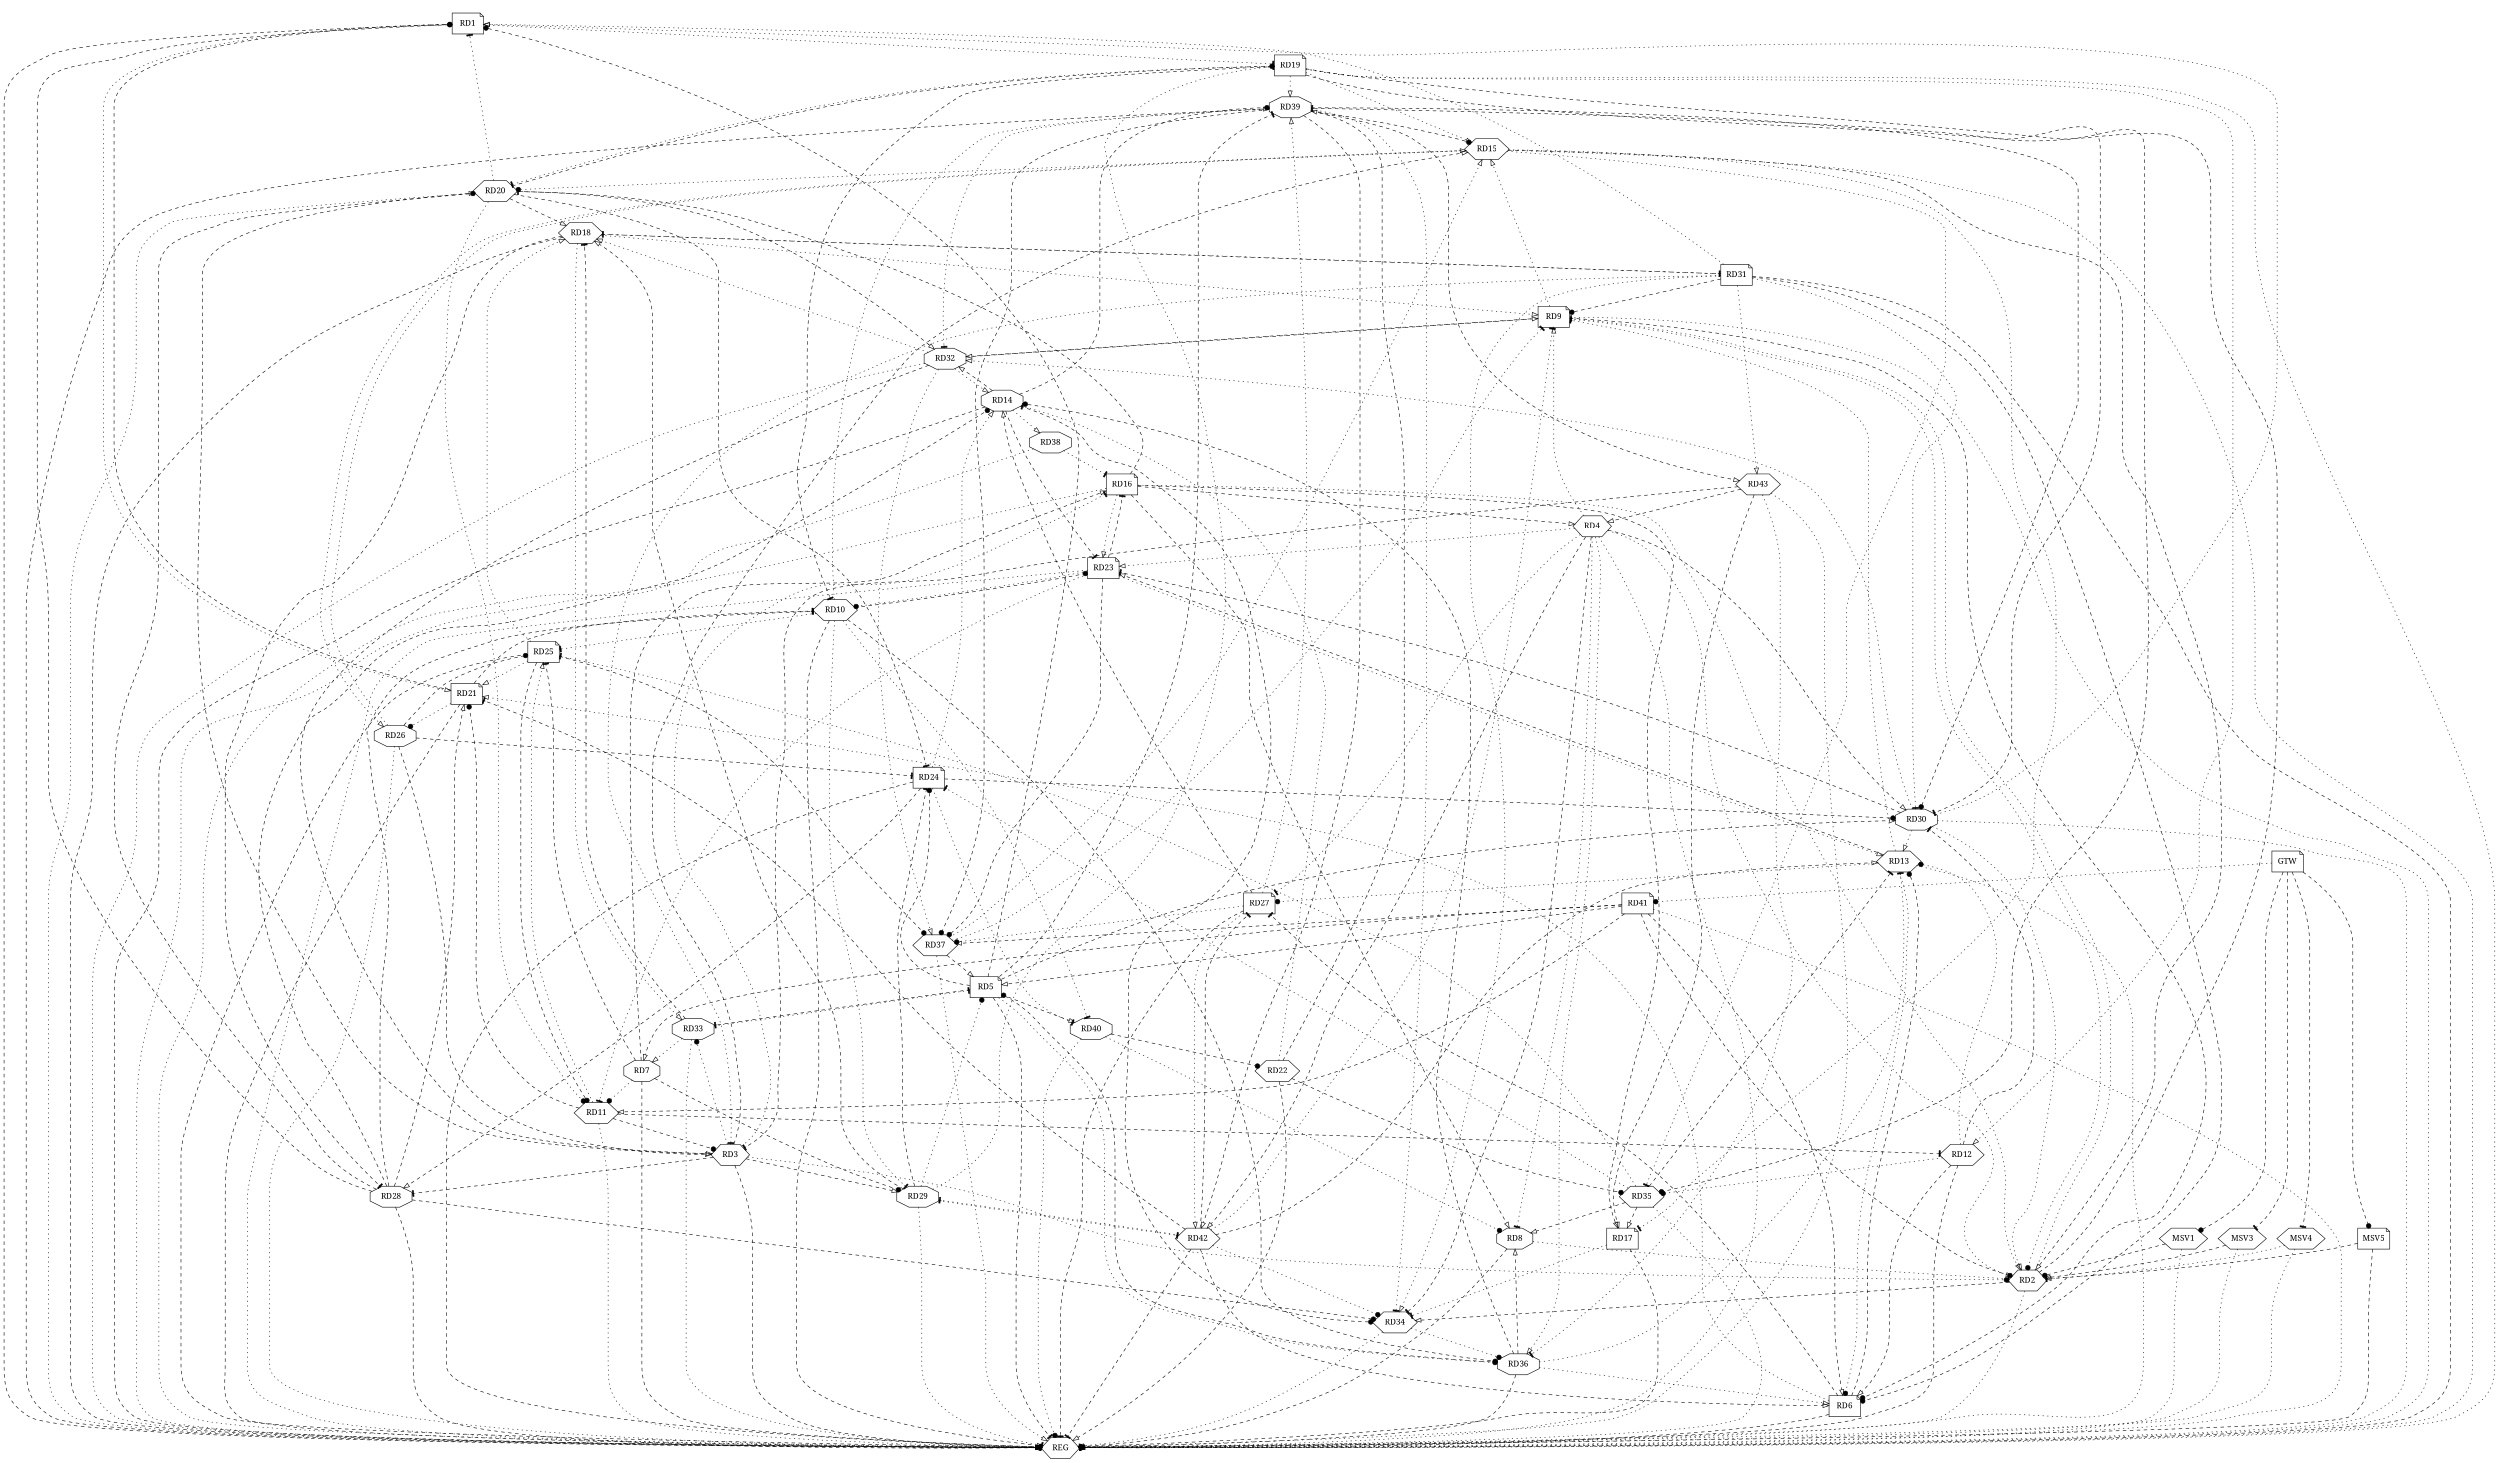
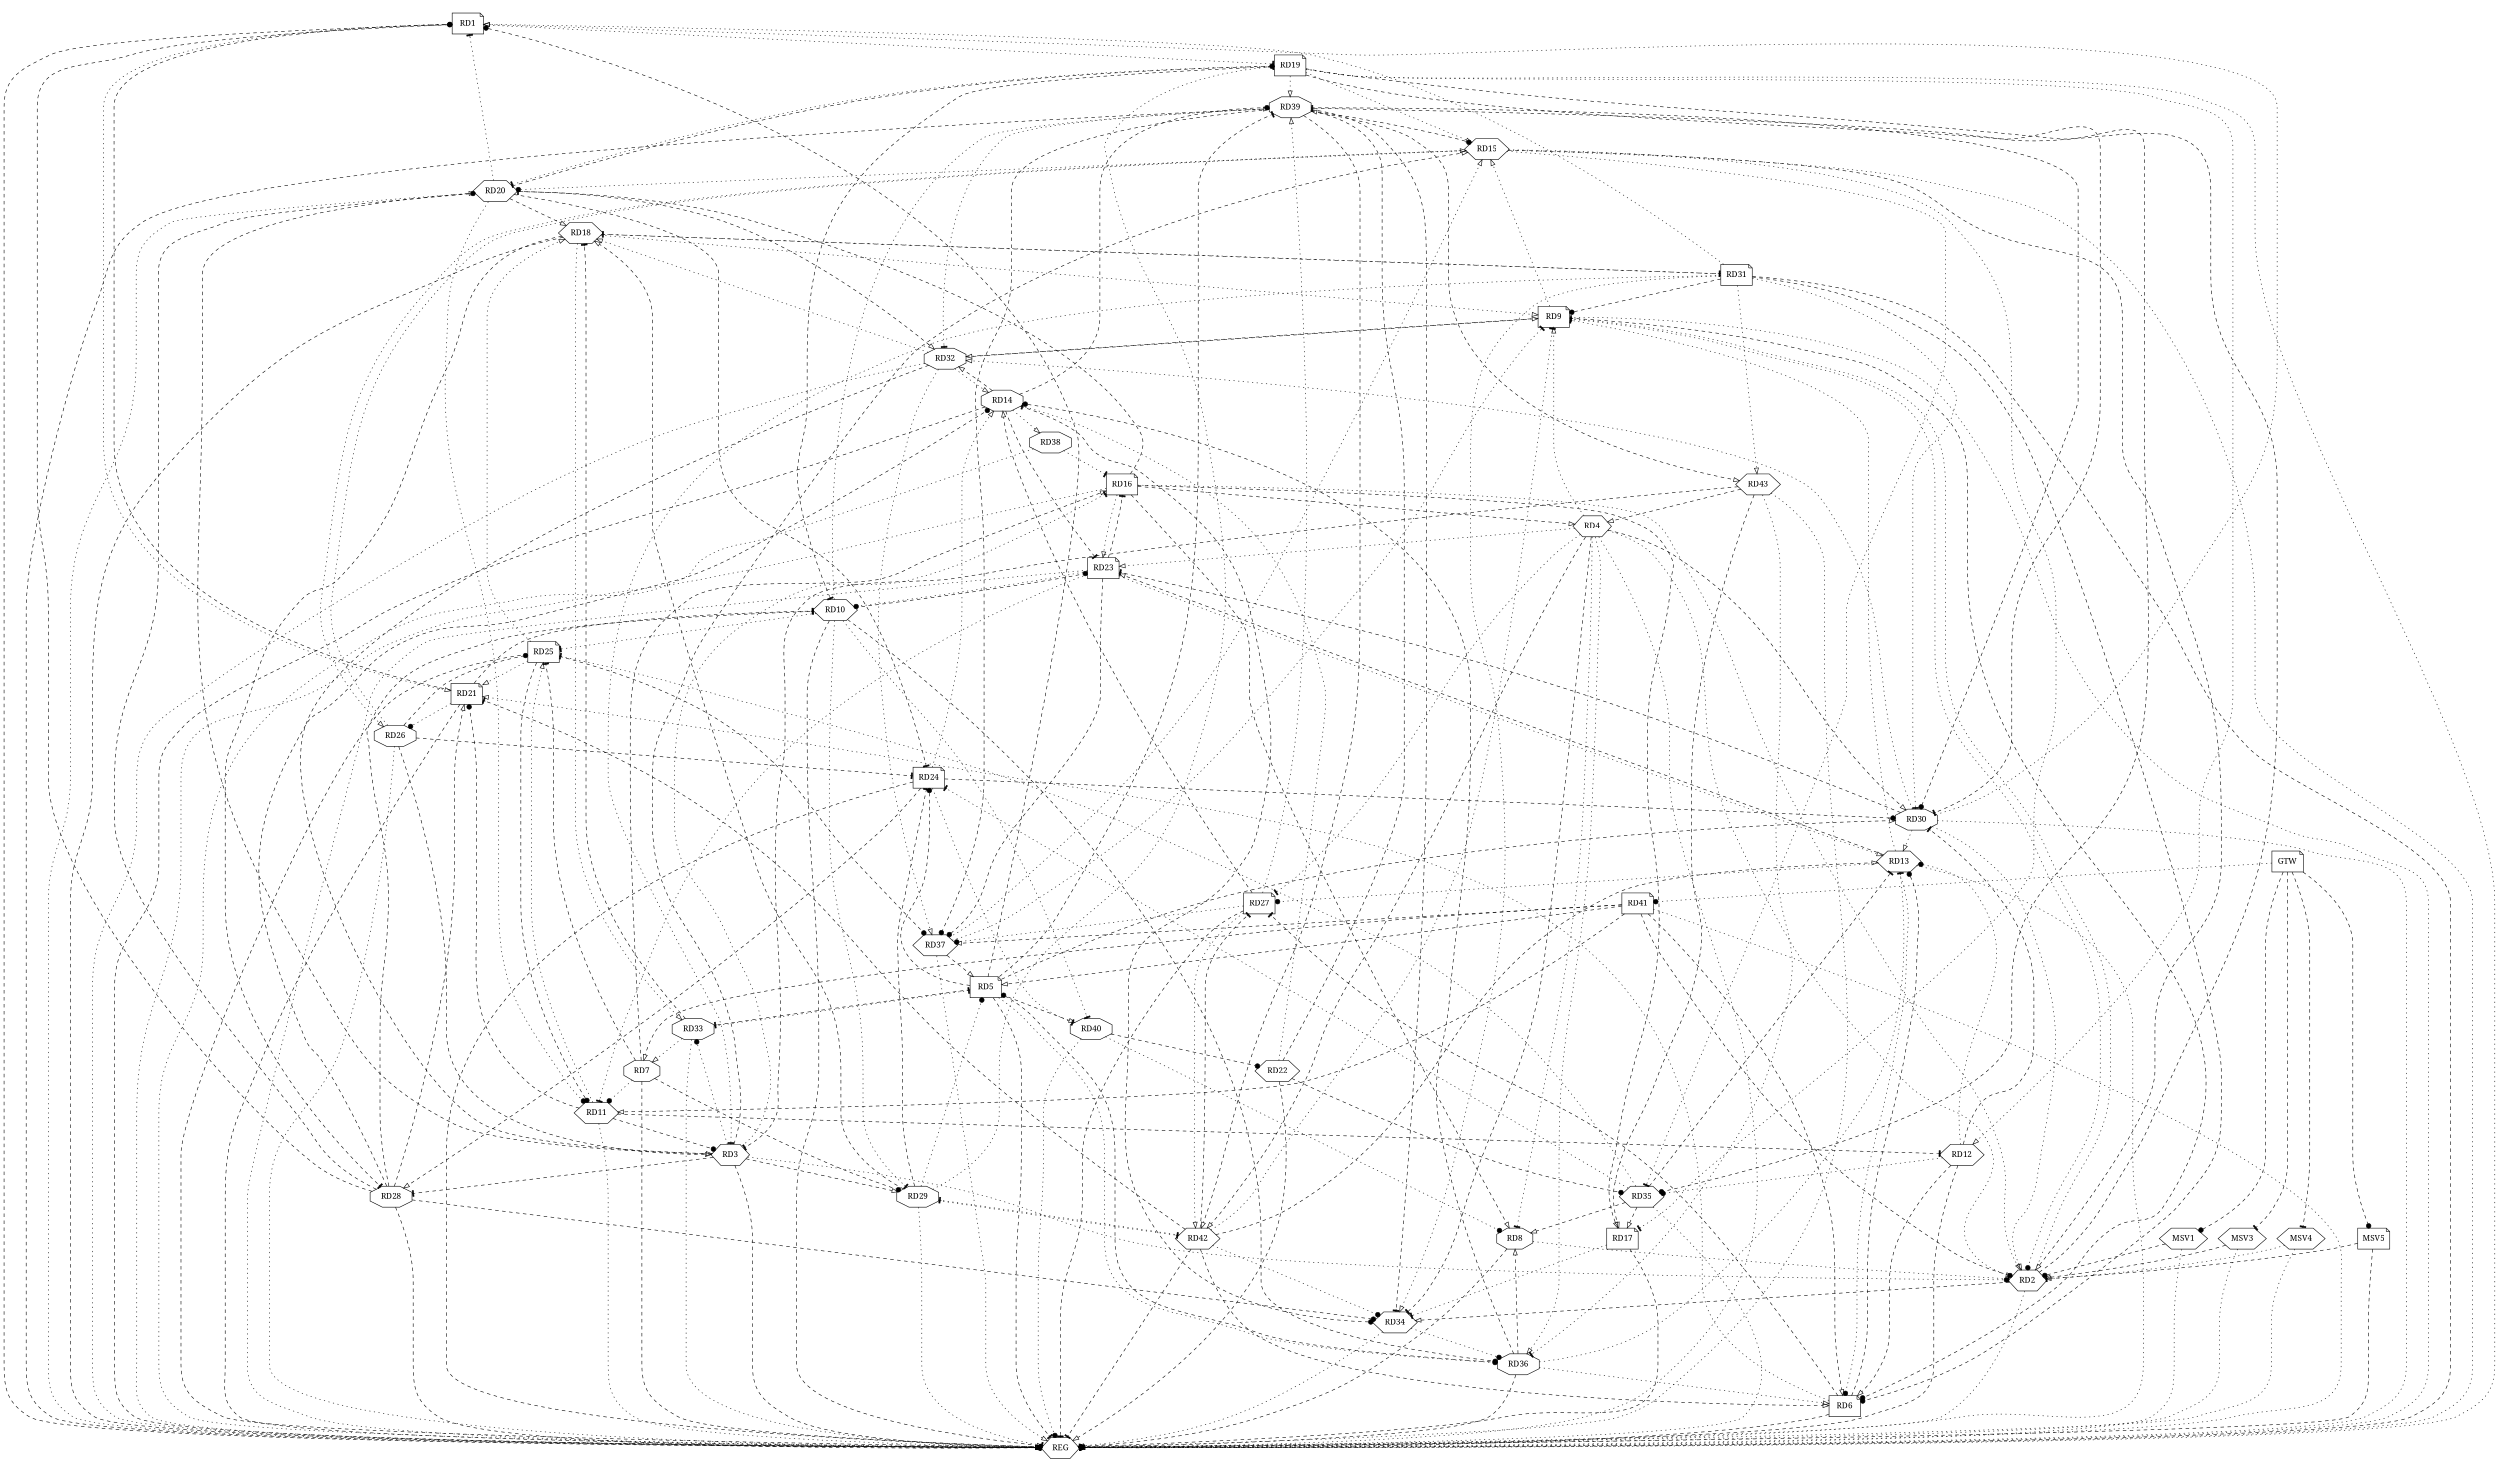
edge "RD39" -> "RD34": style dotted -> dashed
